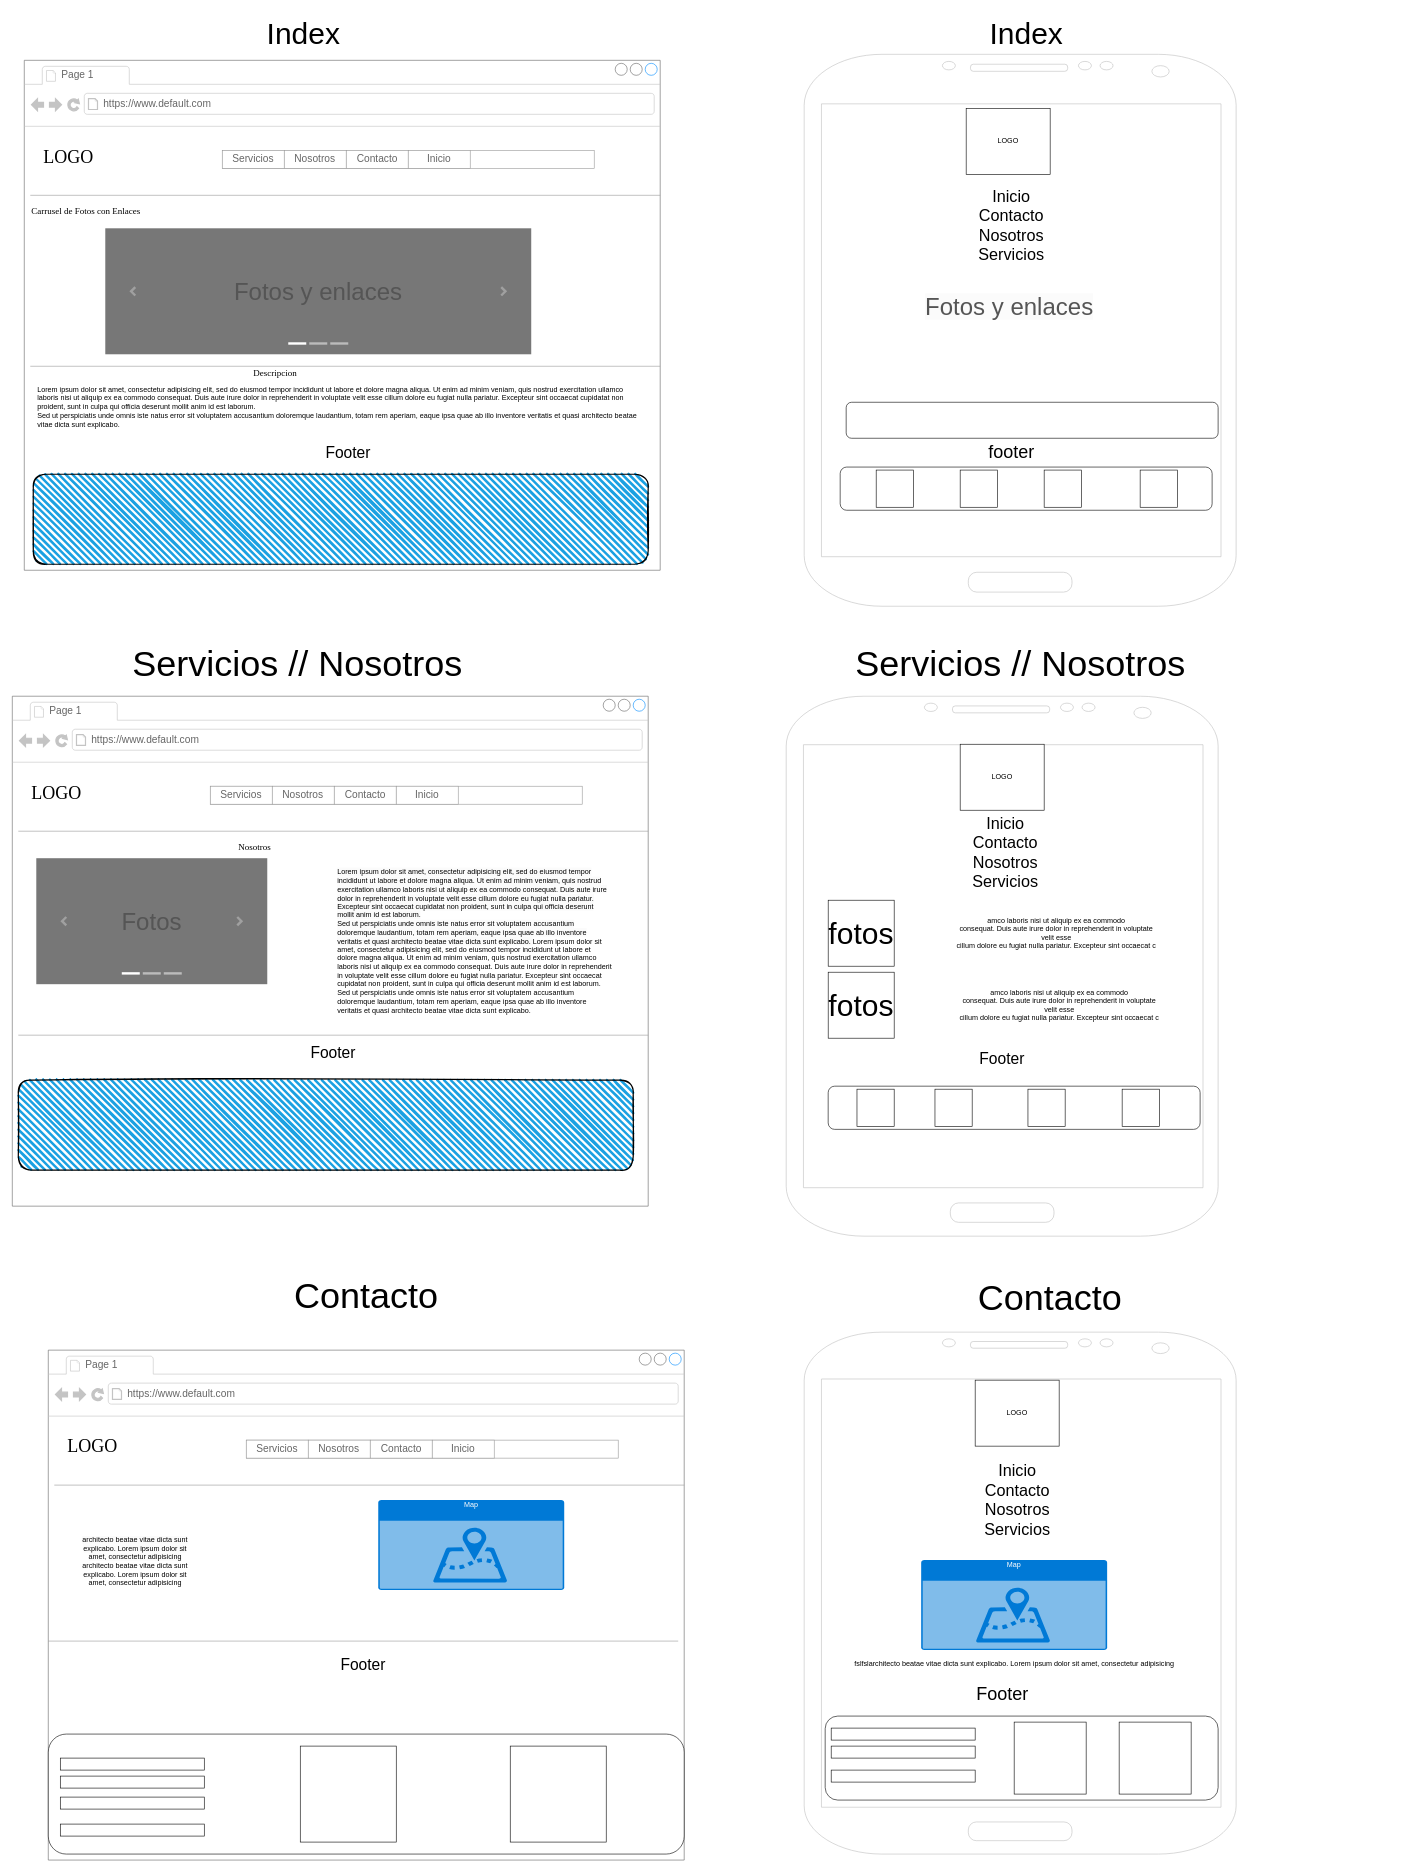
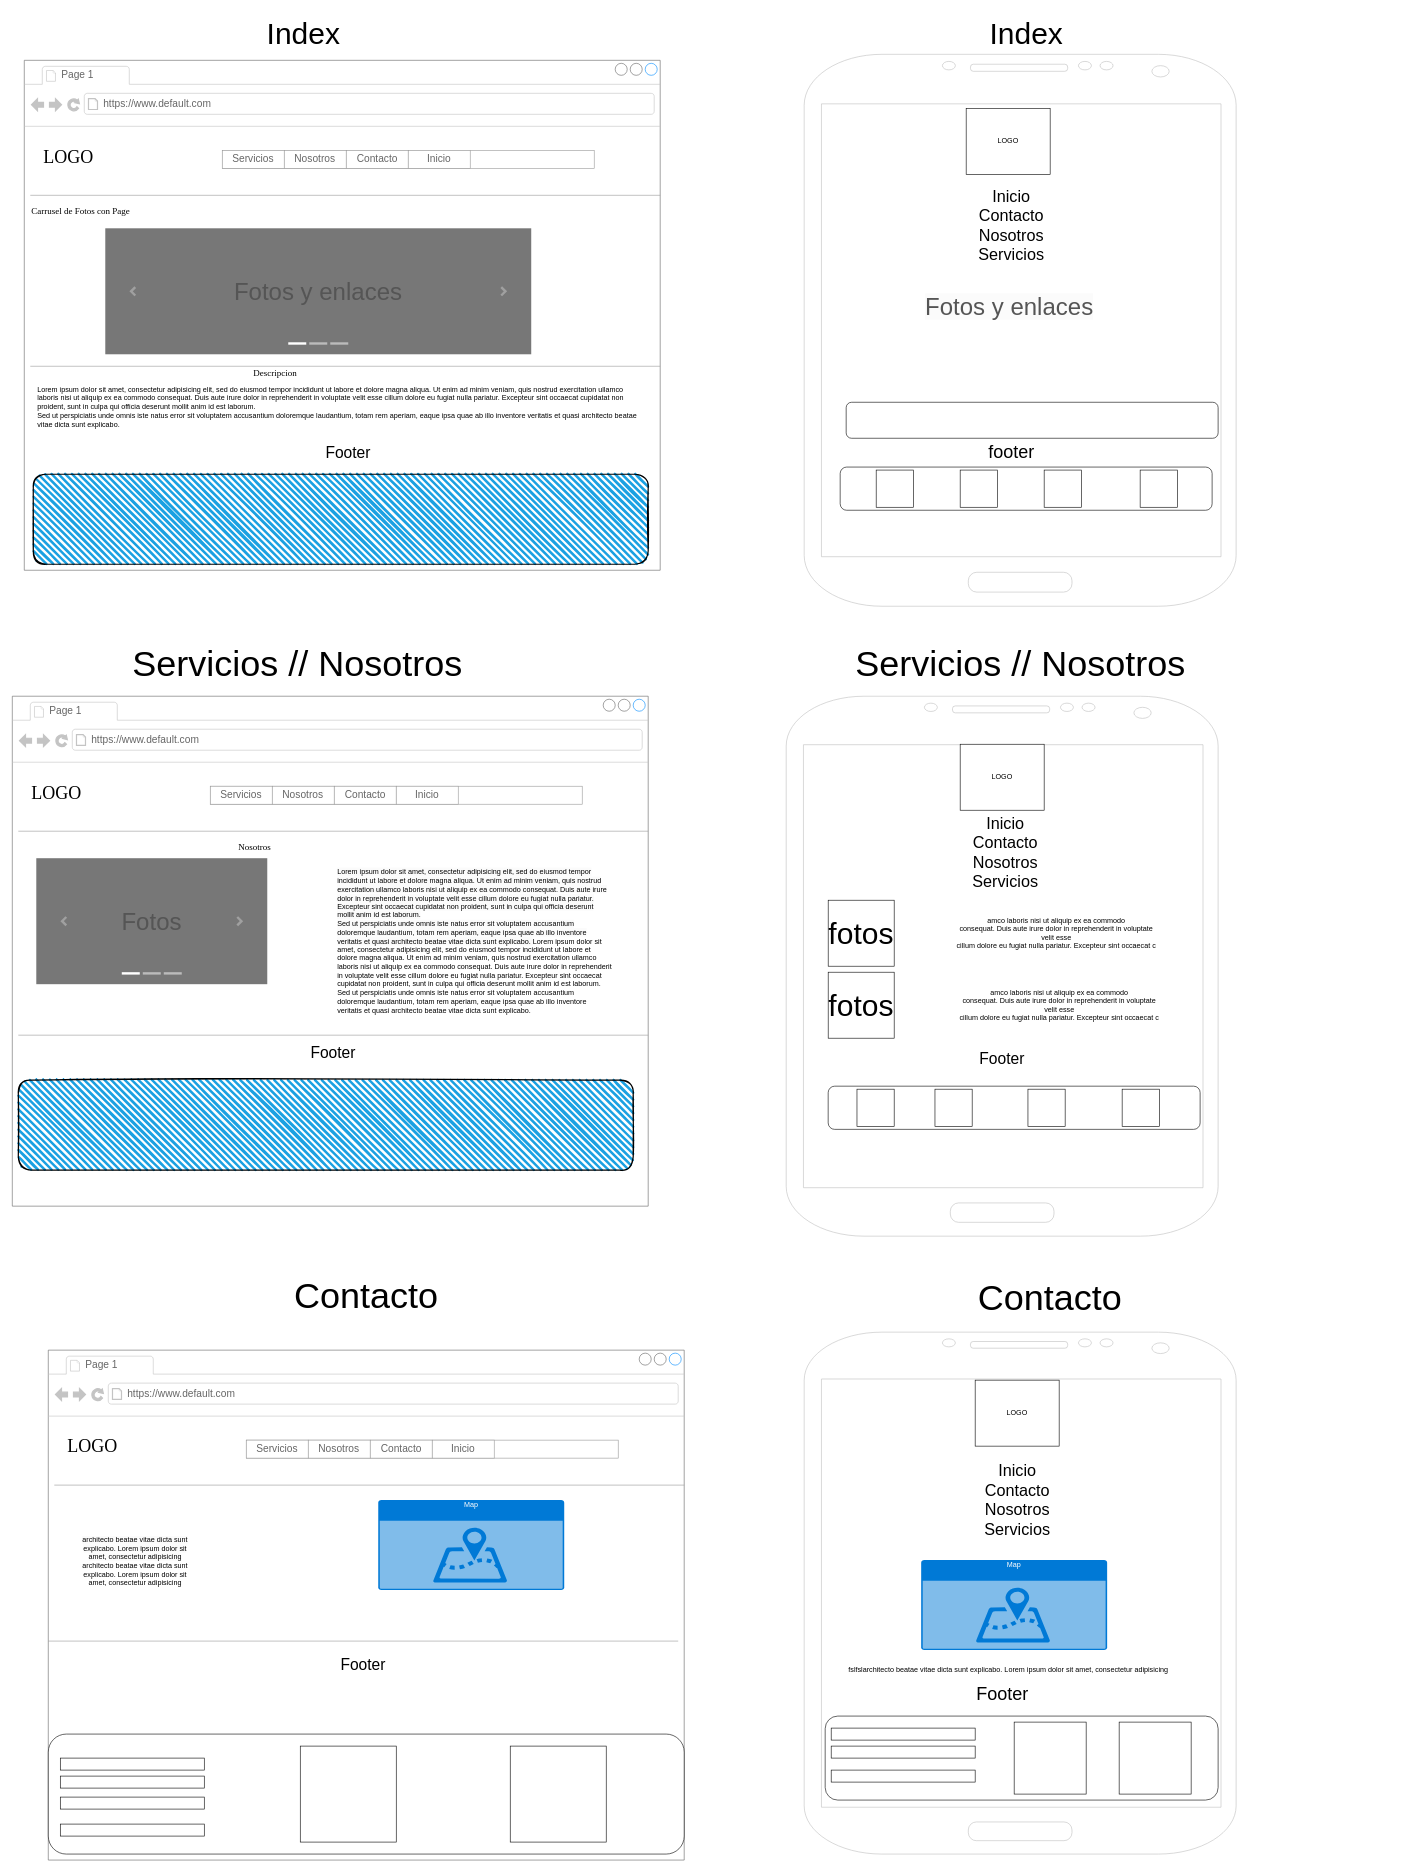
node "Carrusel de Fotos con Enlaces": label "Carrusel de Fotos con Enlaces" -> "Carrusel de Fotos con Page"
node "fslfslarchitecto beatae vitae dicta sunt explicabo. Lorem ipsum dolor sit amet, consectetur adipisicing": moved (1014, 1664) -> (1008, 1670)
